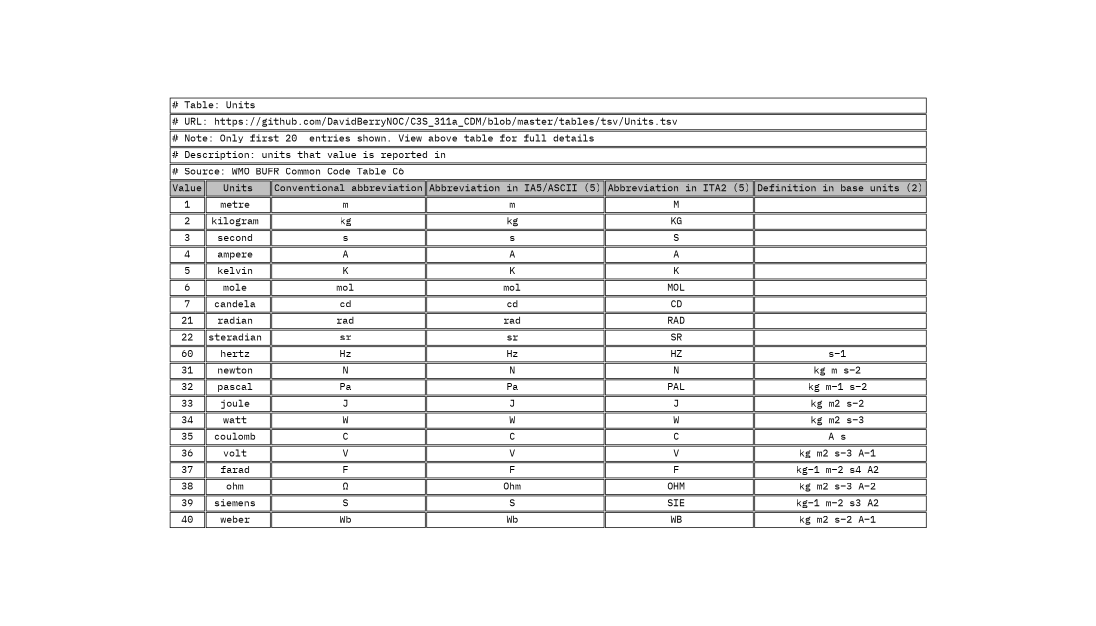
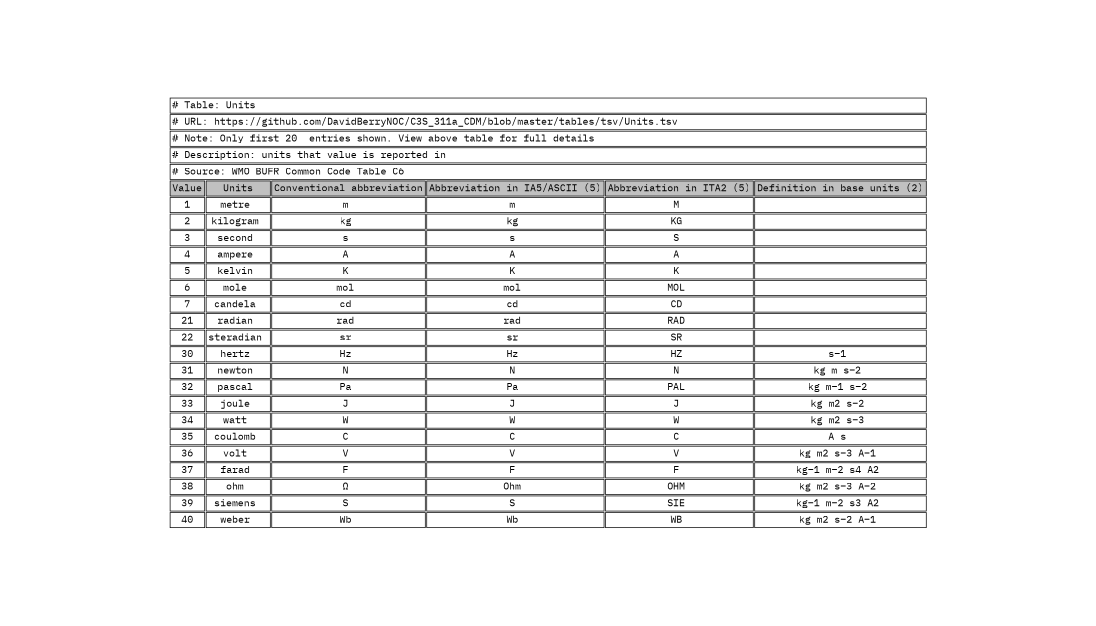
node "# Table: Units": text "60" -> "30"
